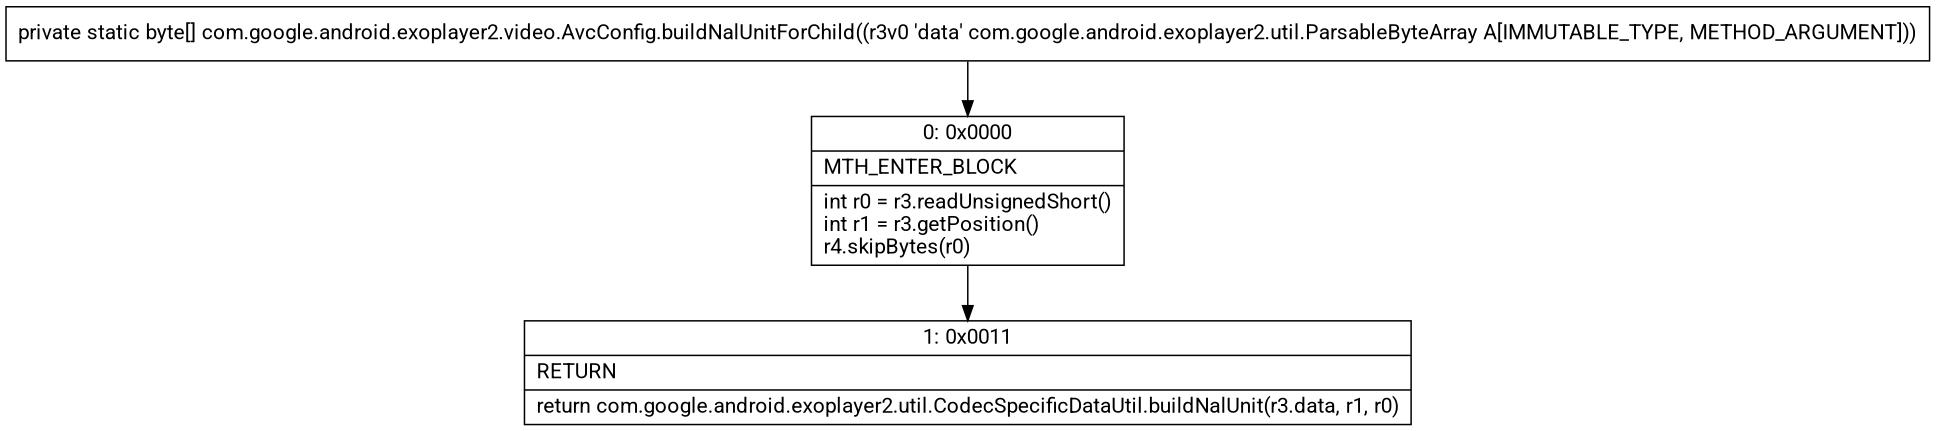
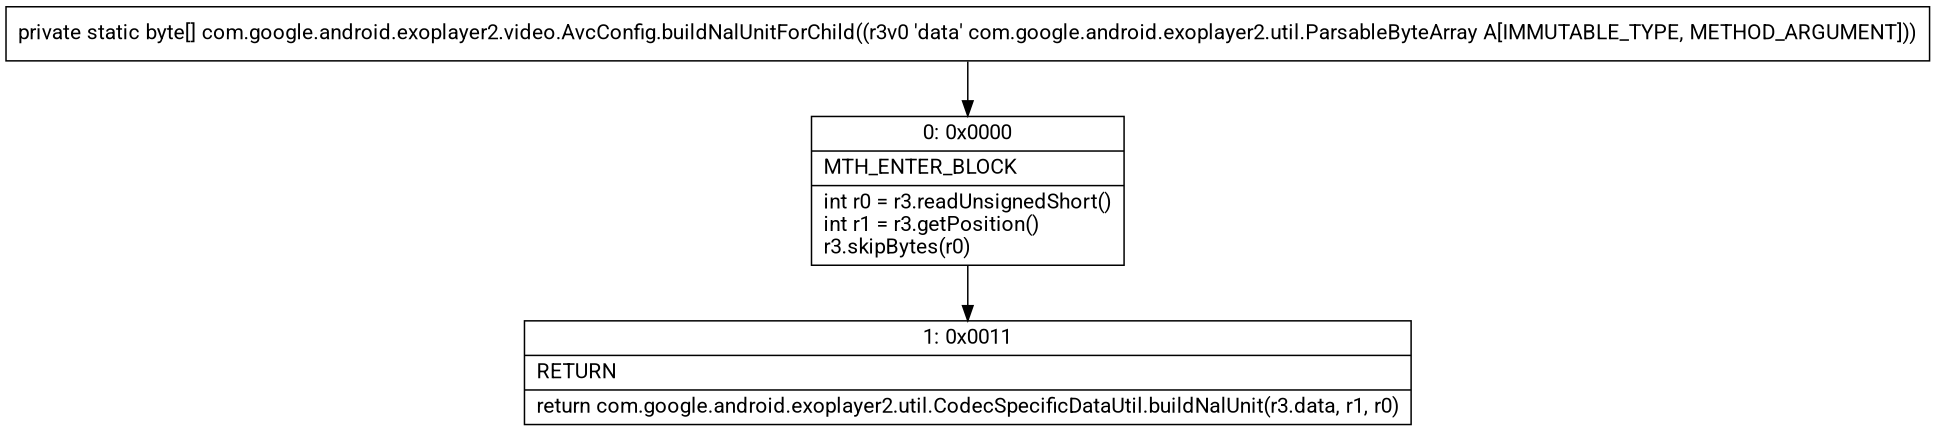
node "0: 0x0000": text "r4.skipBytes(r0)" -> "r3.skipBytes(r0)"
